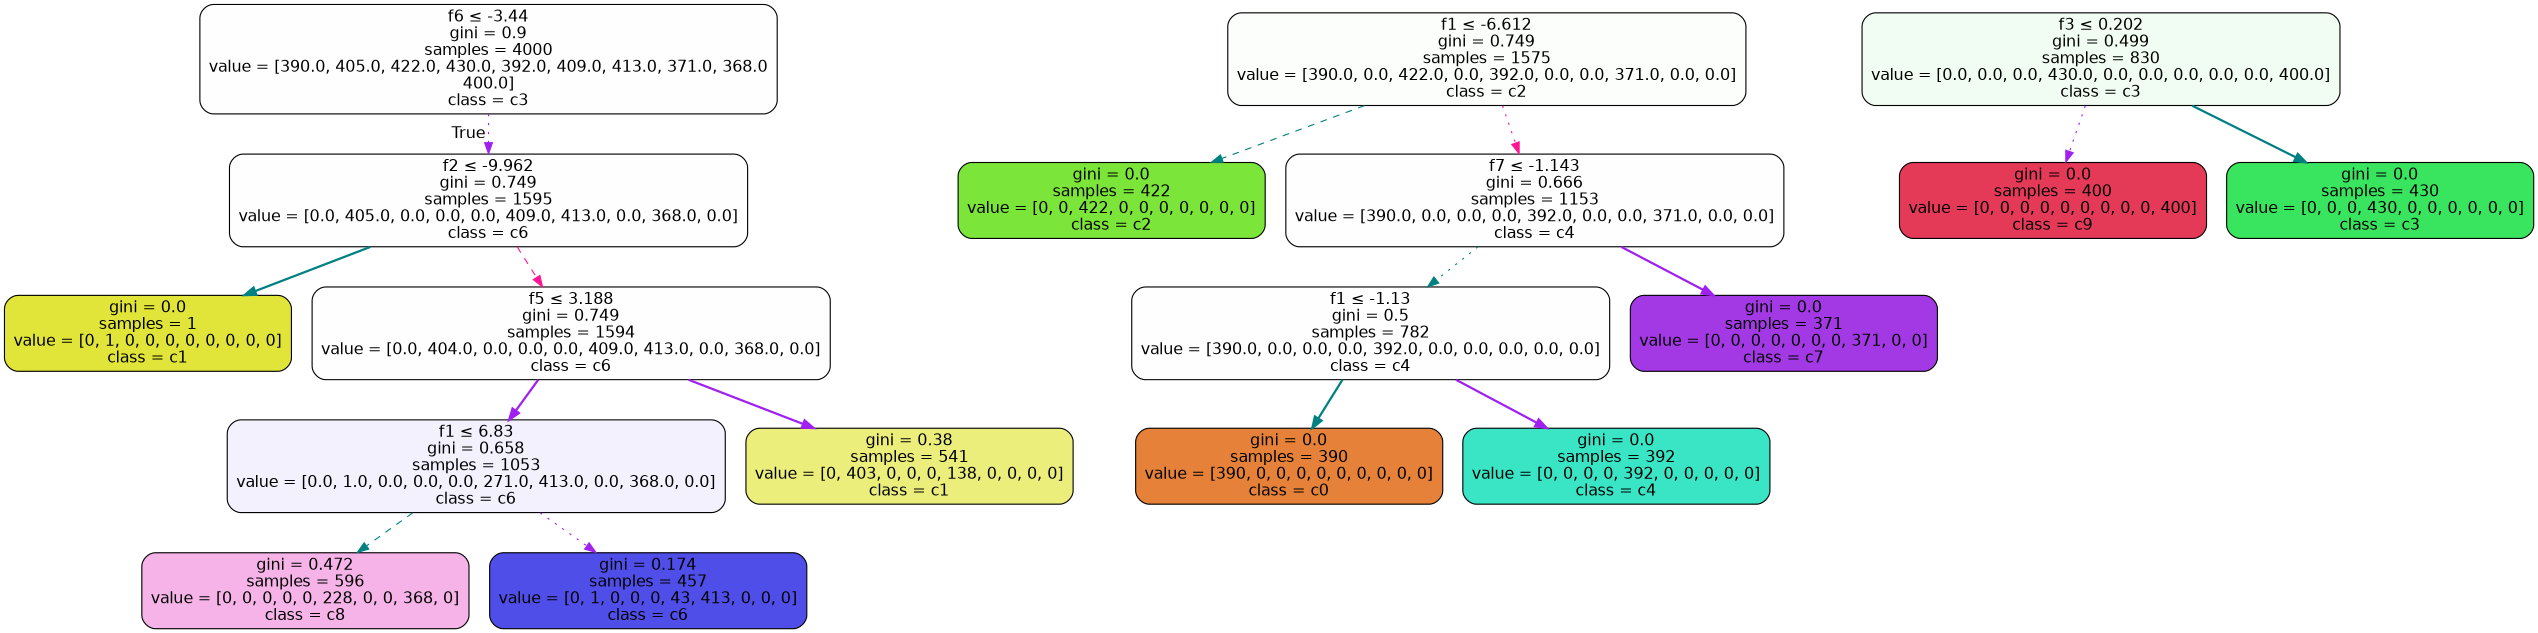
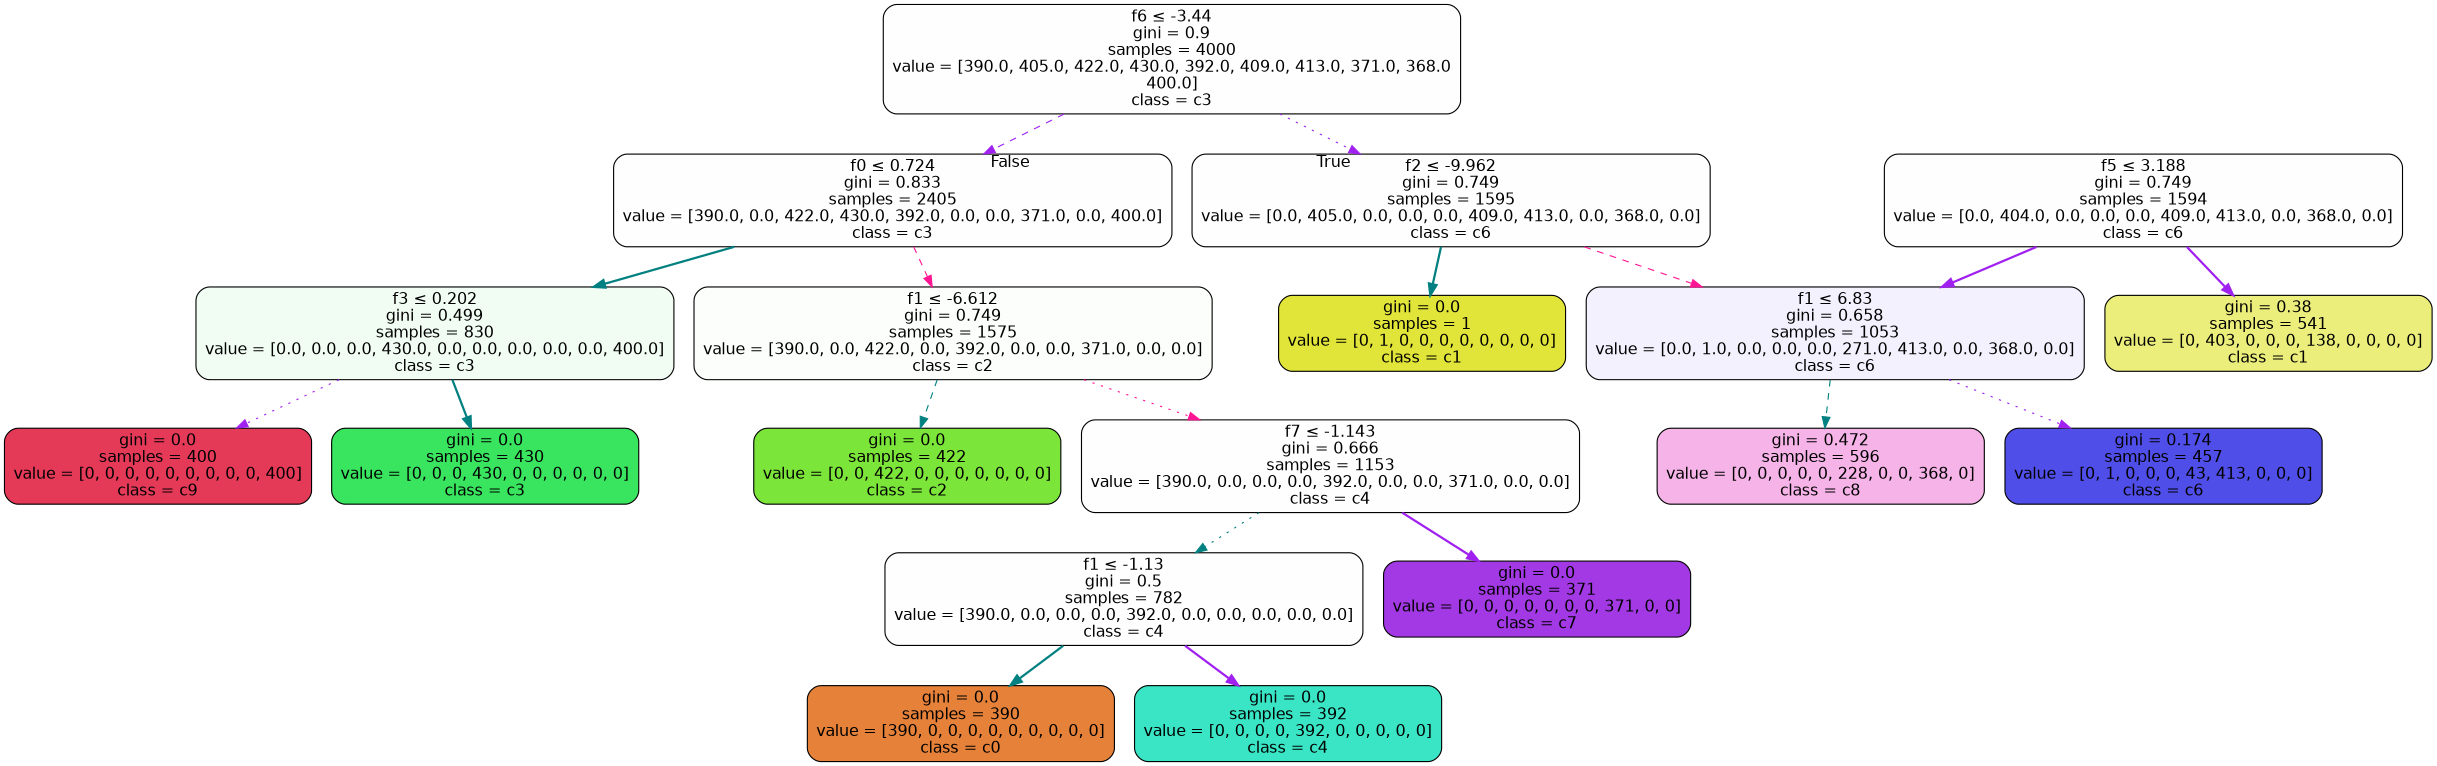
node "f0 ≤ 0.724": added
edge "f2 ≤ -9.962" -> "f5 ≤ 3.188": now "f2 ≤ -9.962" -> "f1 ≤ 6.83"
